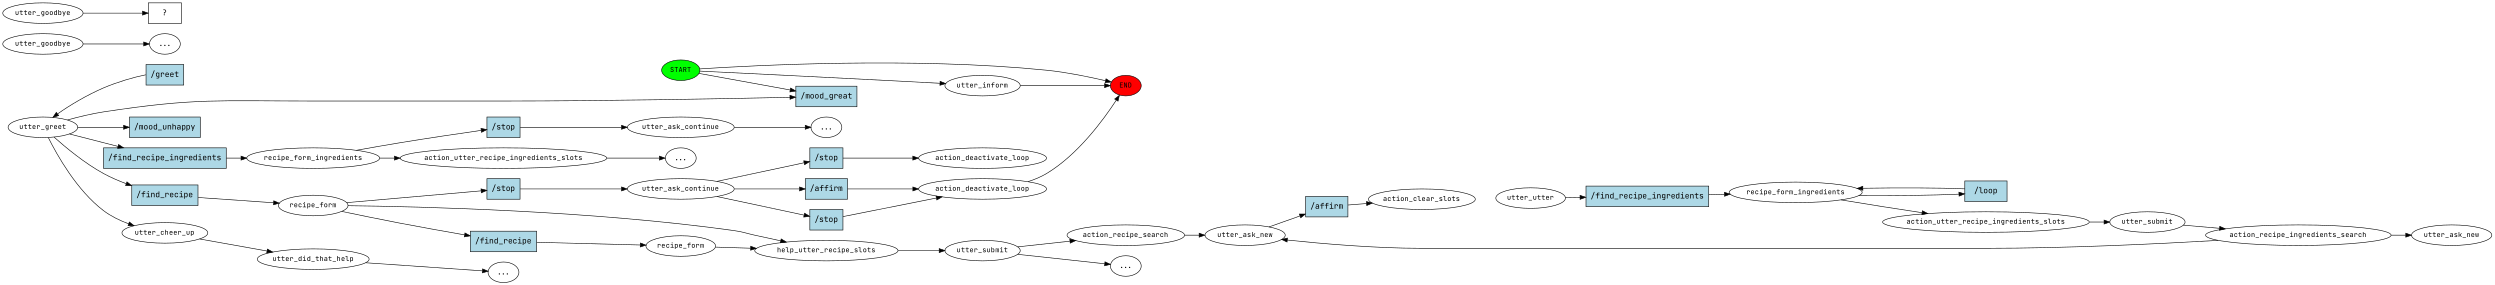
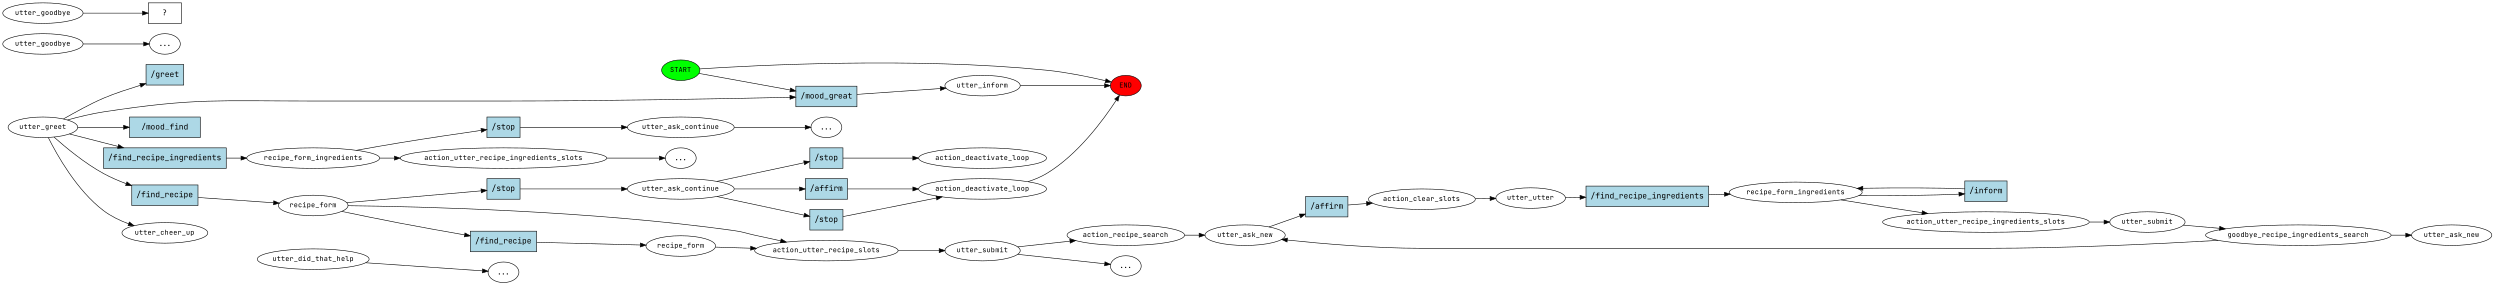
edge "START" -> "utter_inform": now "/mood_great" -> "utter_inform"
edge "/greet" -> "utter_greet": reversed
node "/mood_unhappy": label "/mood_unhappy" -> "/mood_find"
node "/loop": label "/loop" -> "/inform"
edge "action_clear_slots" -> "utter_utter": added
node "action_recipe_ingredients_search": label "action_recipe_ingredients_search" -> "goodbye_recipe_ingredients_search"
edge "utter_cheer_up" -> "utter_did_that_help": removed
node "help_utter_recipe_slots": label "help_utter_recipe_slots" -> "action_utter_recipe_slots"
